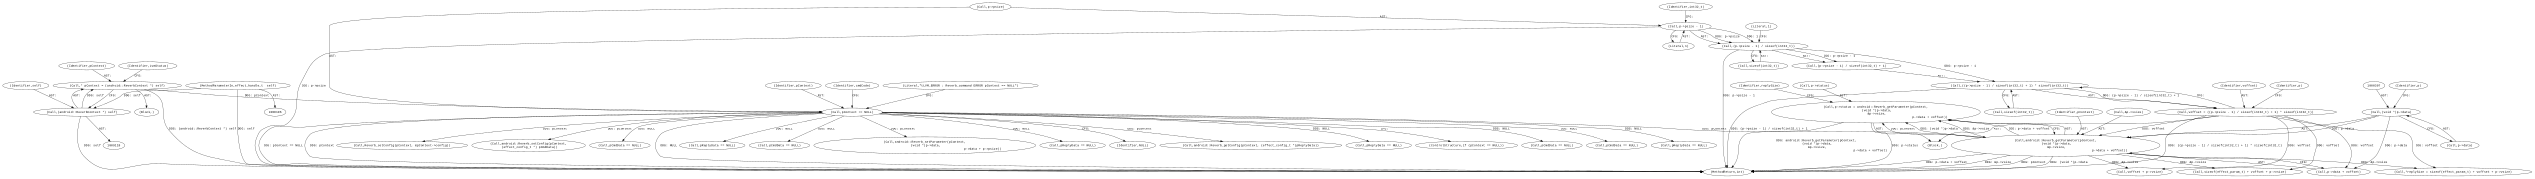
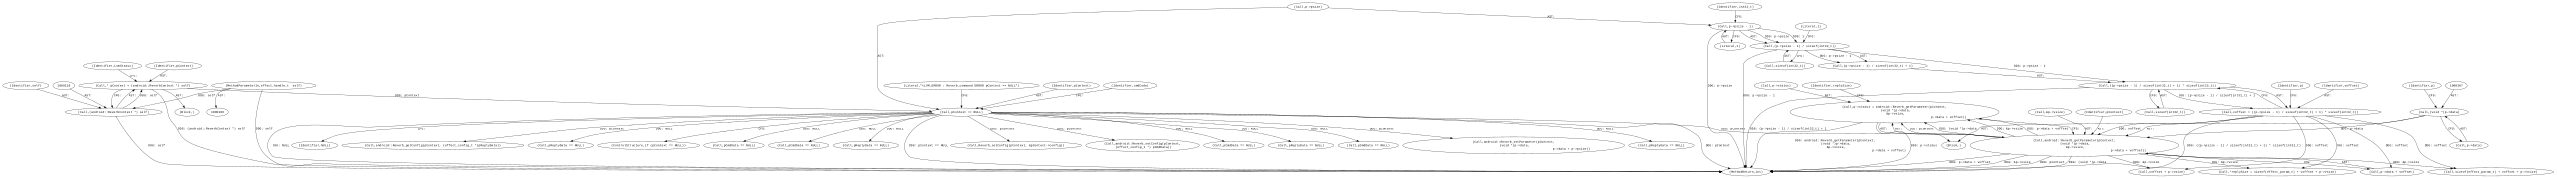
edge "(Call,(android::ReverbContext *) self)" -> "1009118": reversed
edge "(Call,(void *)p->data)" -> "(Call,p->data + voffset)": removed, label "DDG: p->data"
